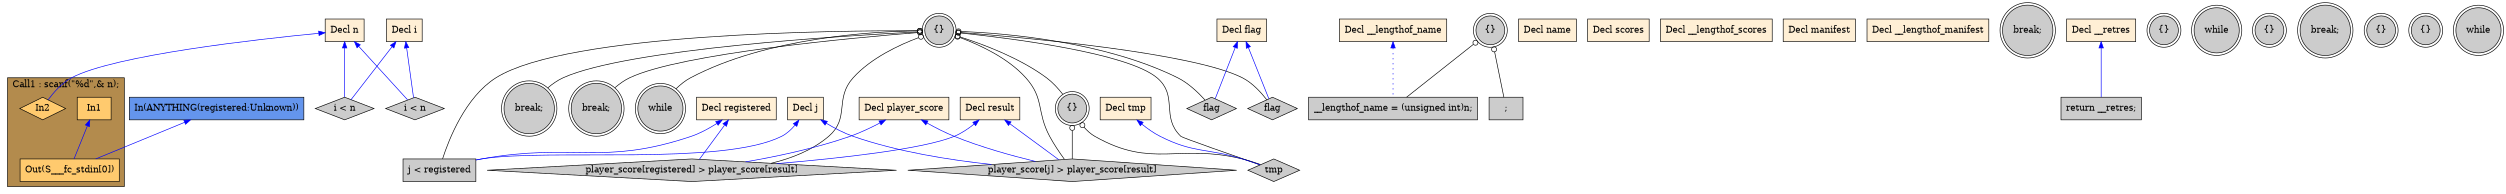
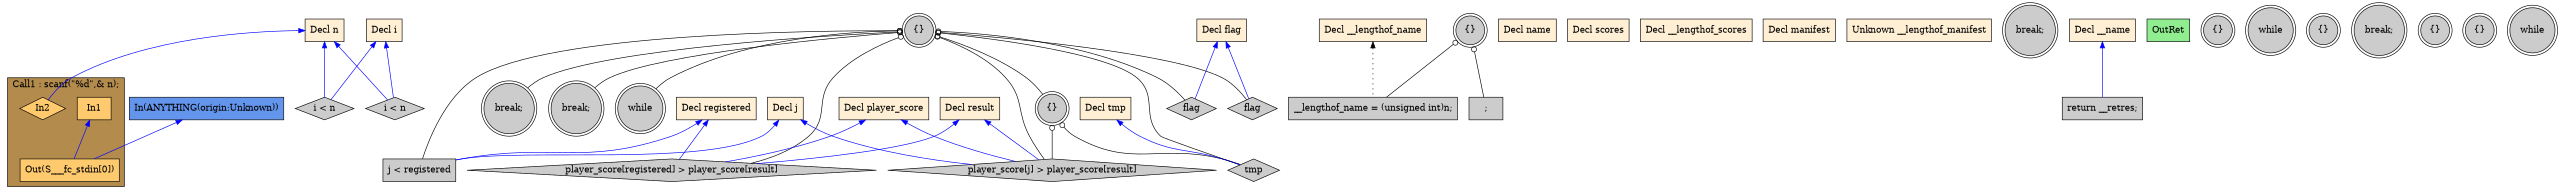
node "Decl __lengthof_manifest": label "Decl __lengthof_manifest" -> "Unknown __lengthof_manifest"
node "Decl __retres": label "Decl __retres" -> "Decl __name"
node "OutRet": added
edge "__lengthof_name = (unsigned int)n;" -> "Decl __lengthof_name": color #0000ff -> #000000
node "In(ANYTHING(registered:Unknown))": label "In(ANYTHING(registered:Unknown))" -> "In(ANYTHING(origin:Unknown))"
